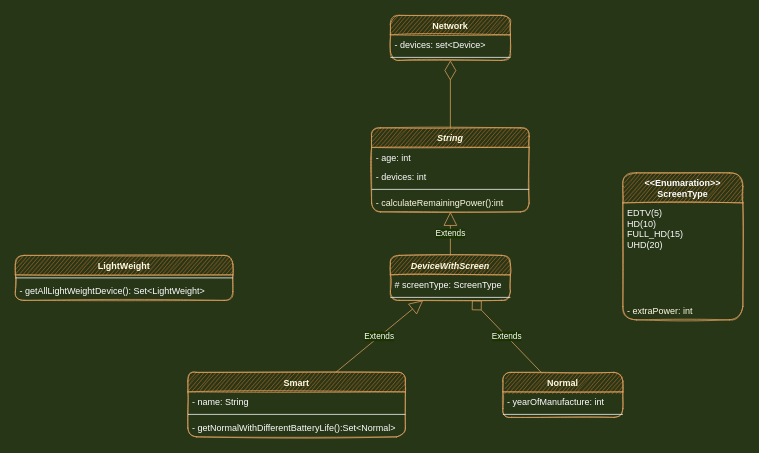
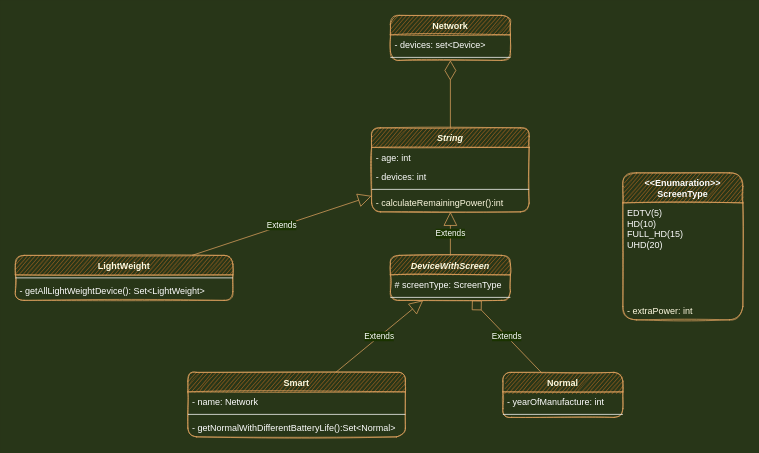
edge "LightWeight" -> "String": added, label "Extends"
node "- name: String": label "- name: String" -> "- name: Network"
